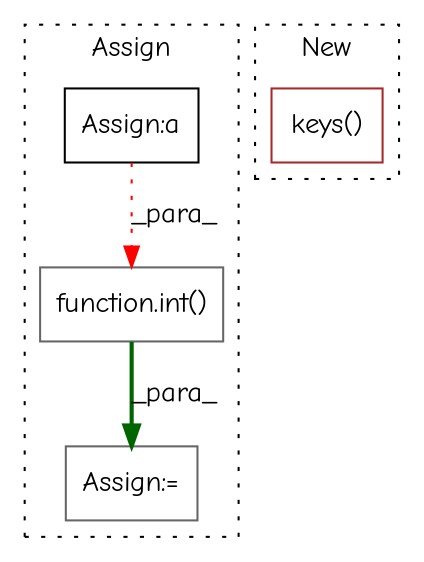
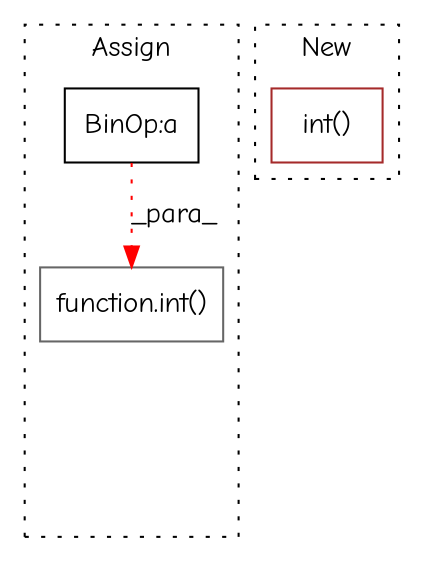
node "Assign:a": label "Assign:a" -> "BinOp:a"
node "keys()": label "keys()" -> "int()"
node "Assign:=": removed
